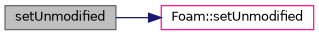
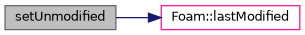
node "Foam::setUnmodified": label "Foam::setUnmodified" -> "Foam::lastModified"
